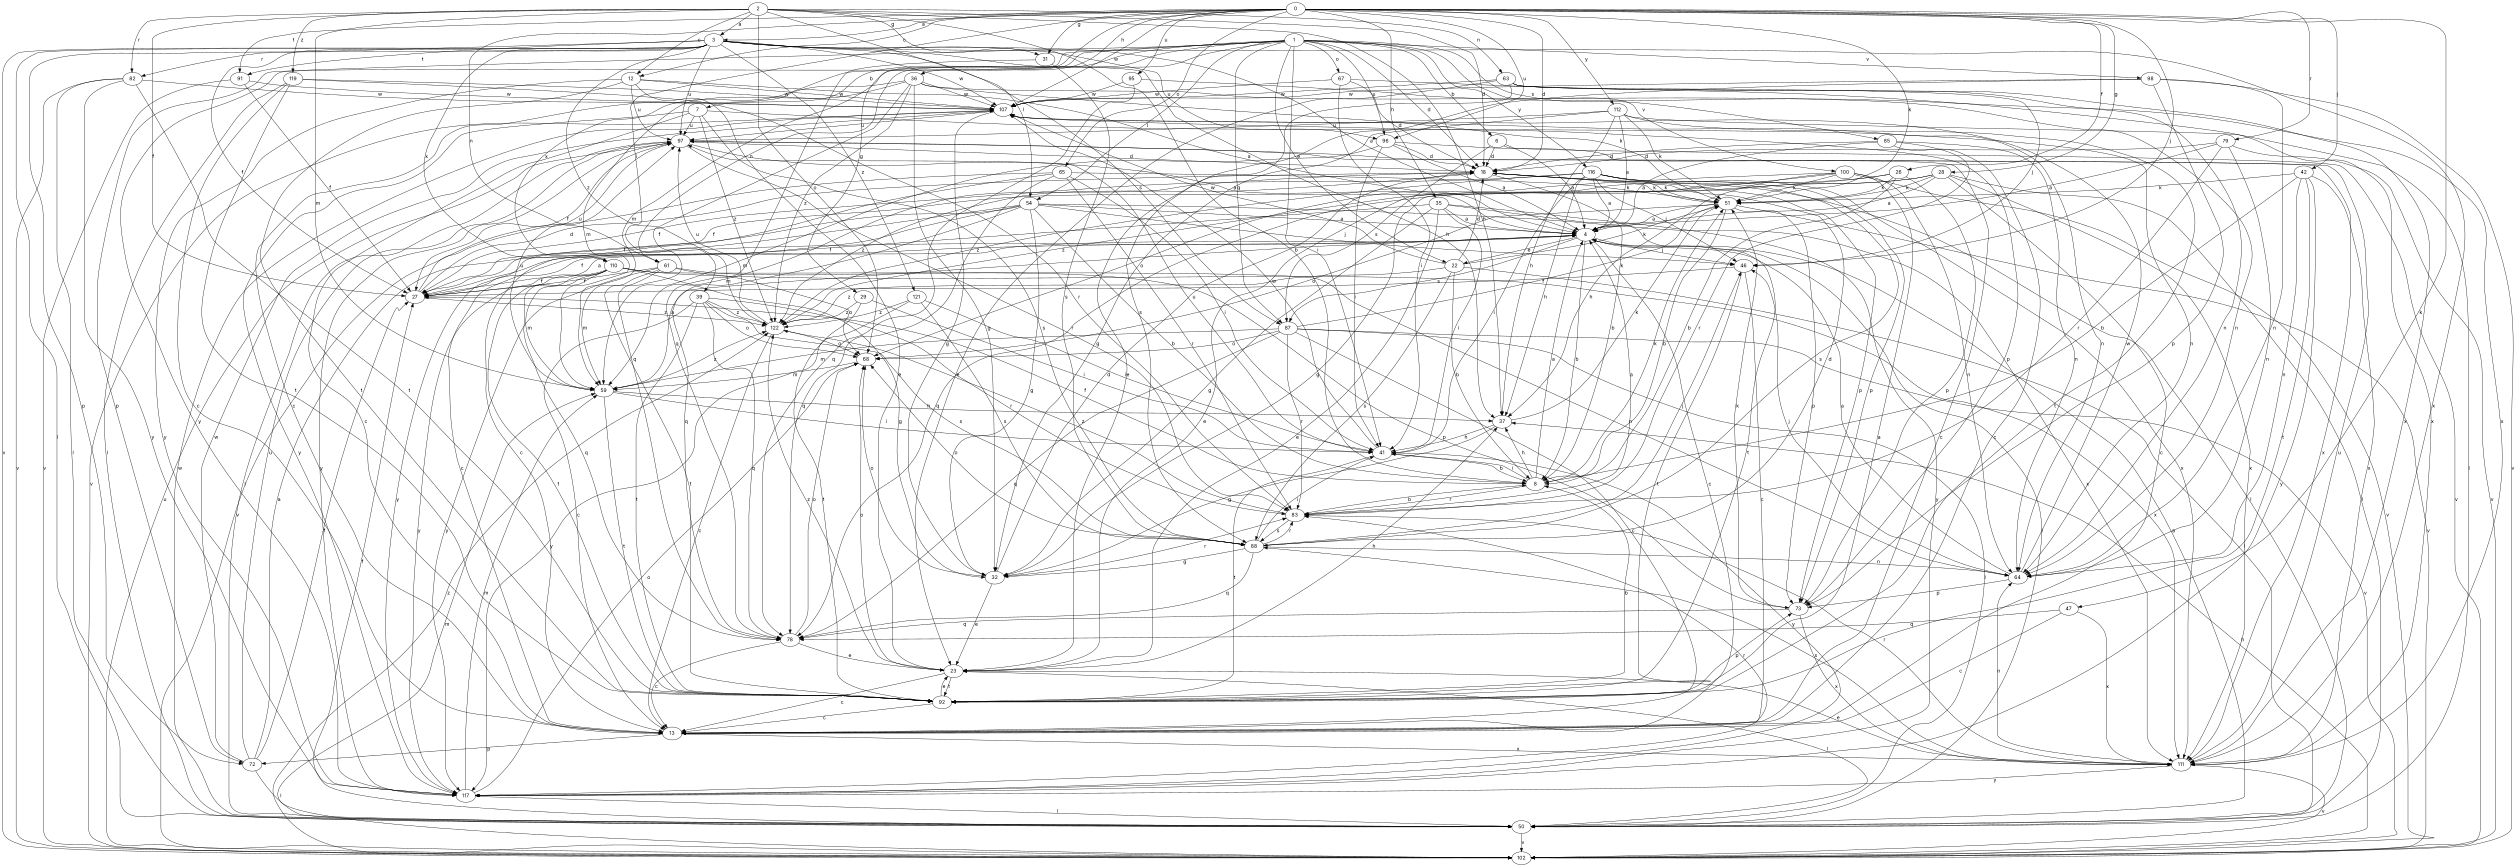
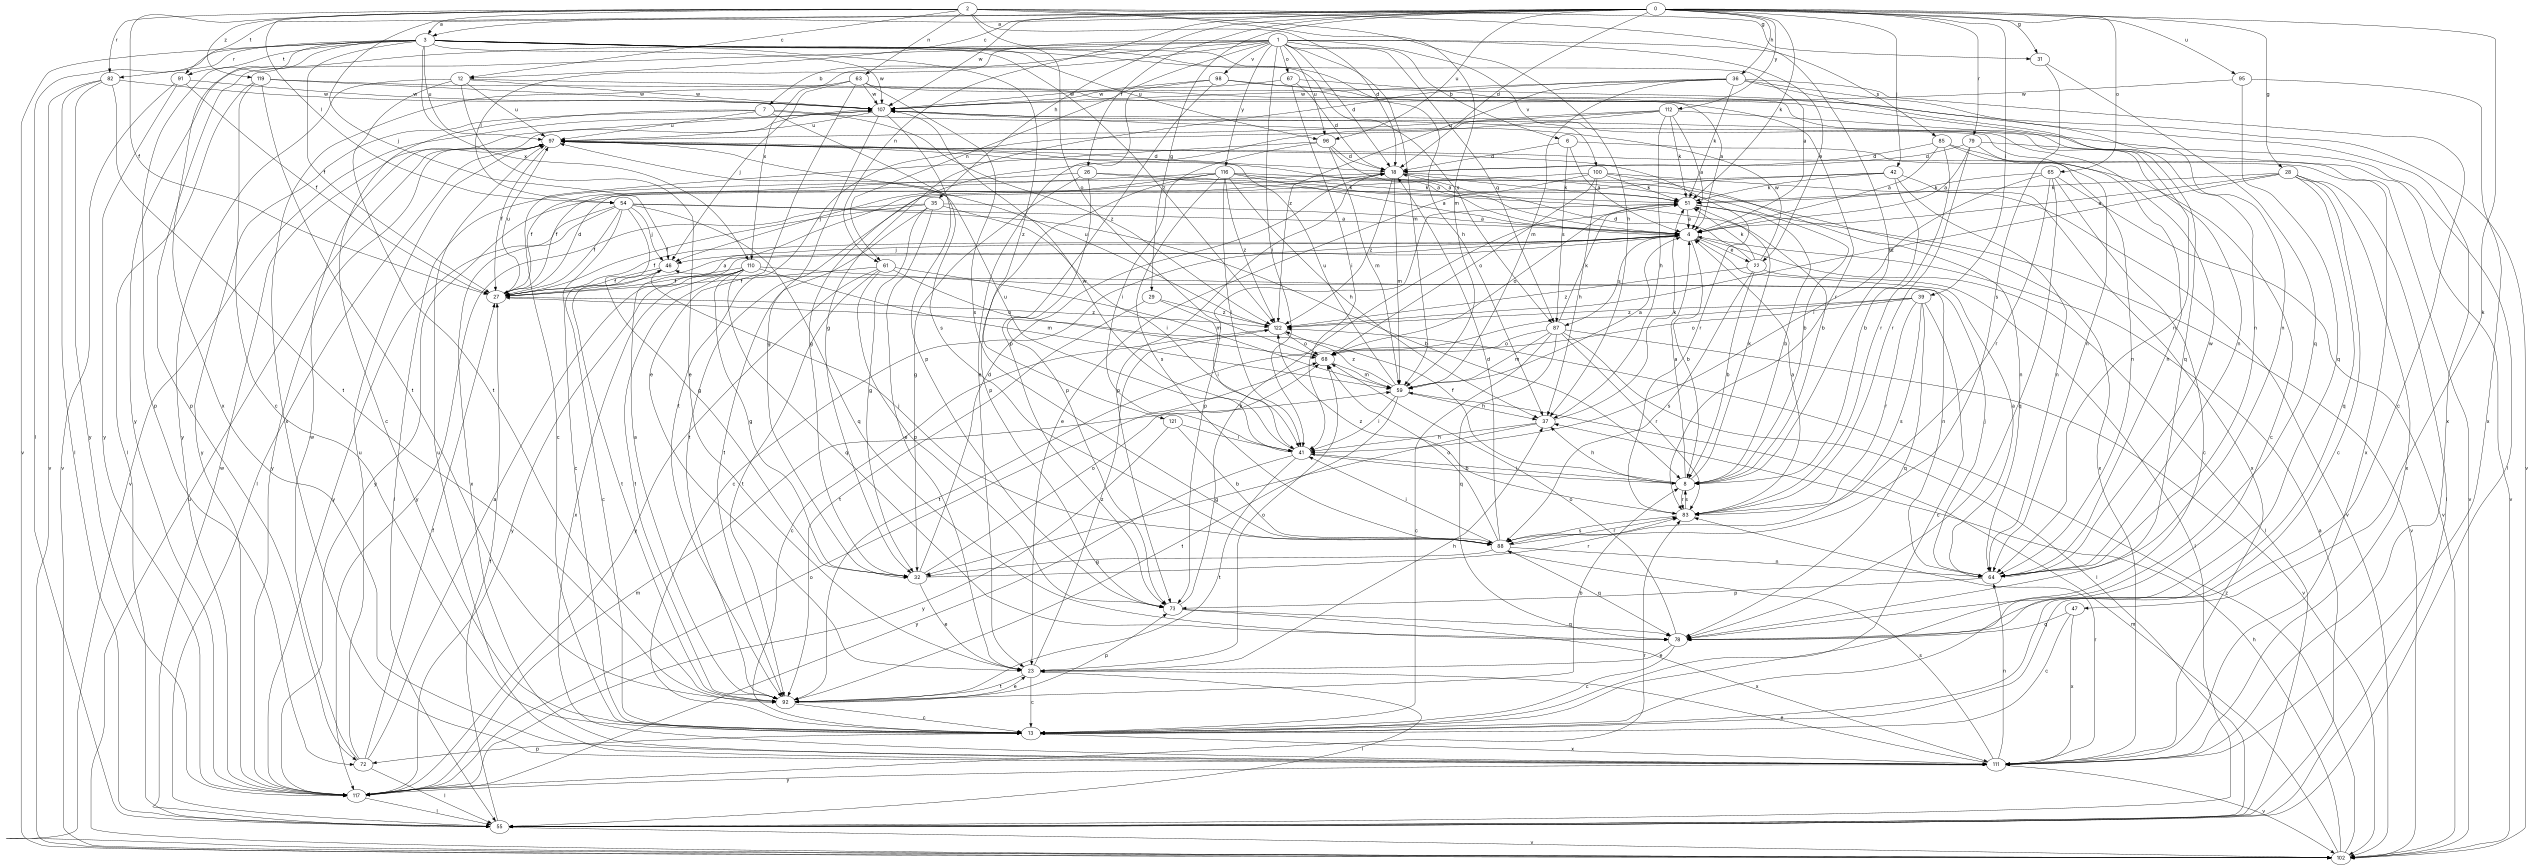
edge "121" -> "122": removed, label "z"
edge "121" -> "88": label "s" -> "b"
edge "83" -> "8": label "b" -> "s"
edge "91" -> "117": added, label "y"
node "50": label "50" -> "55"
